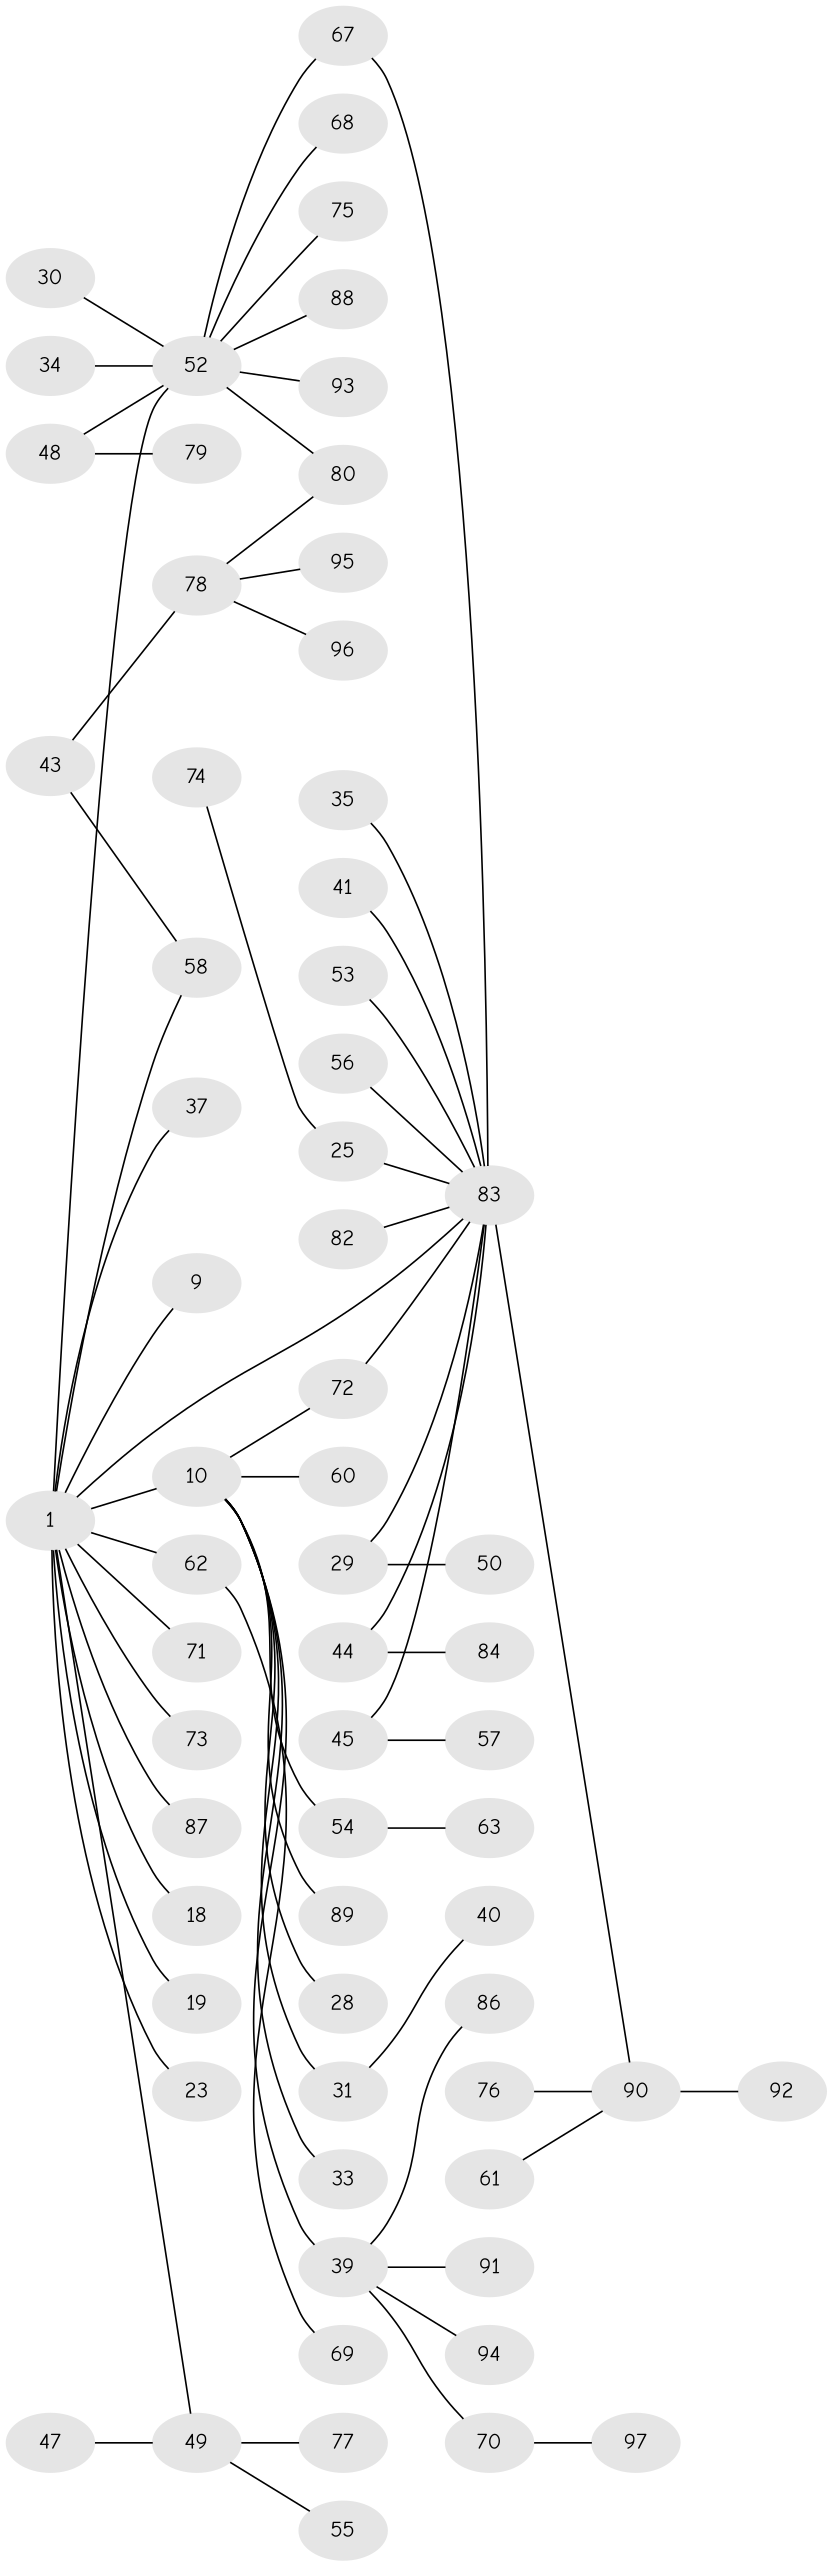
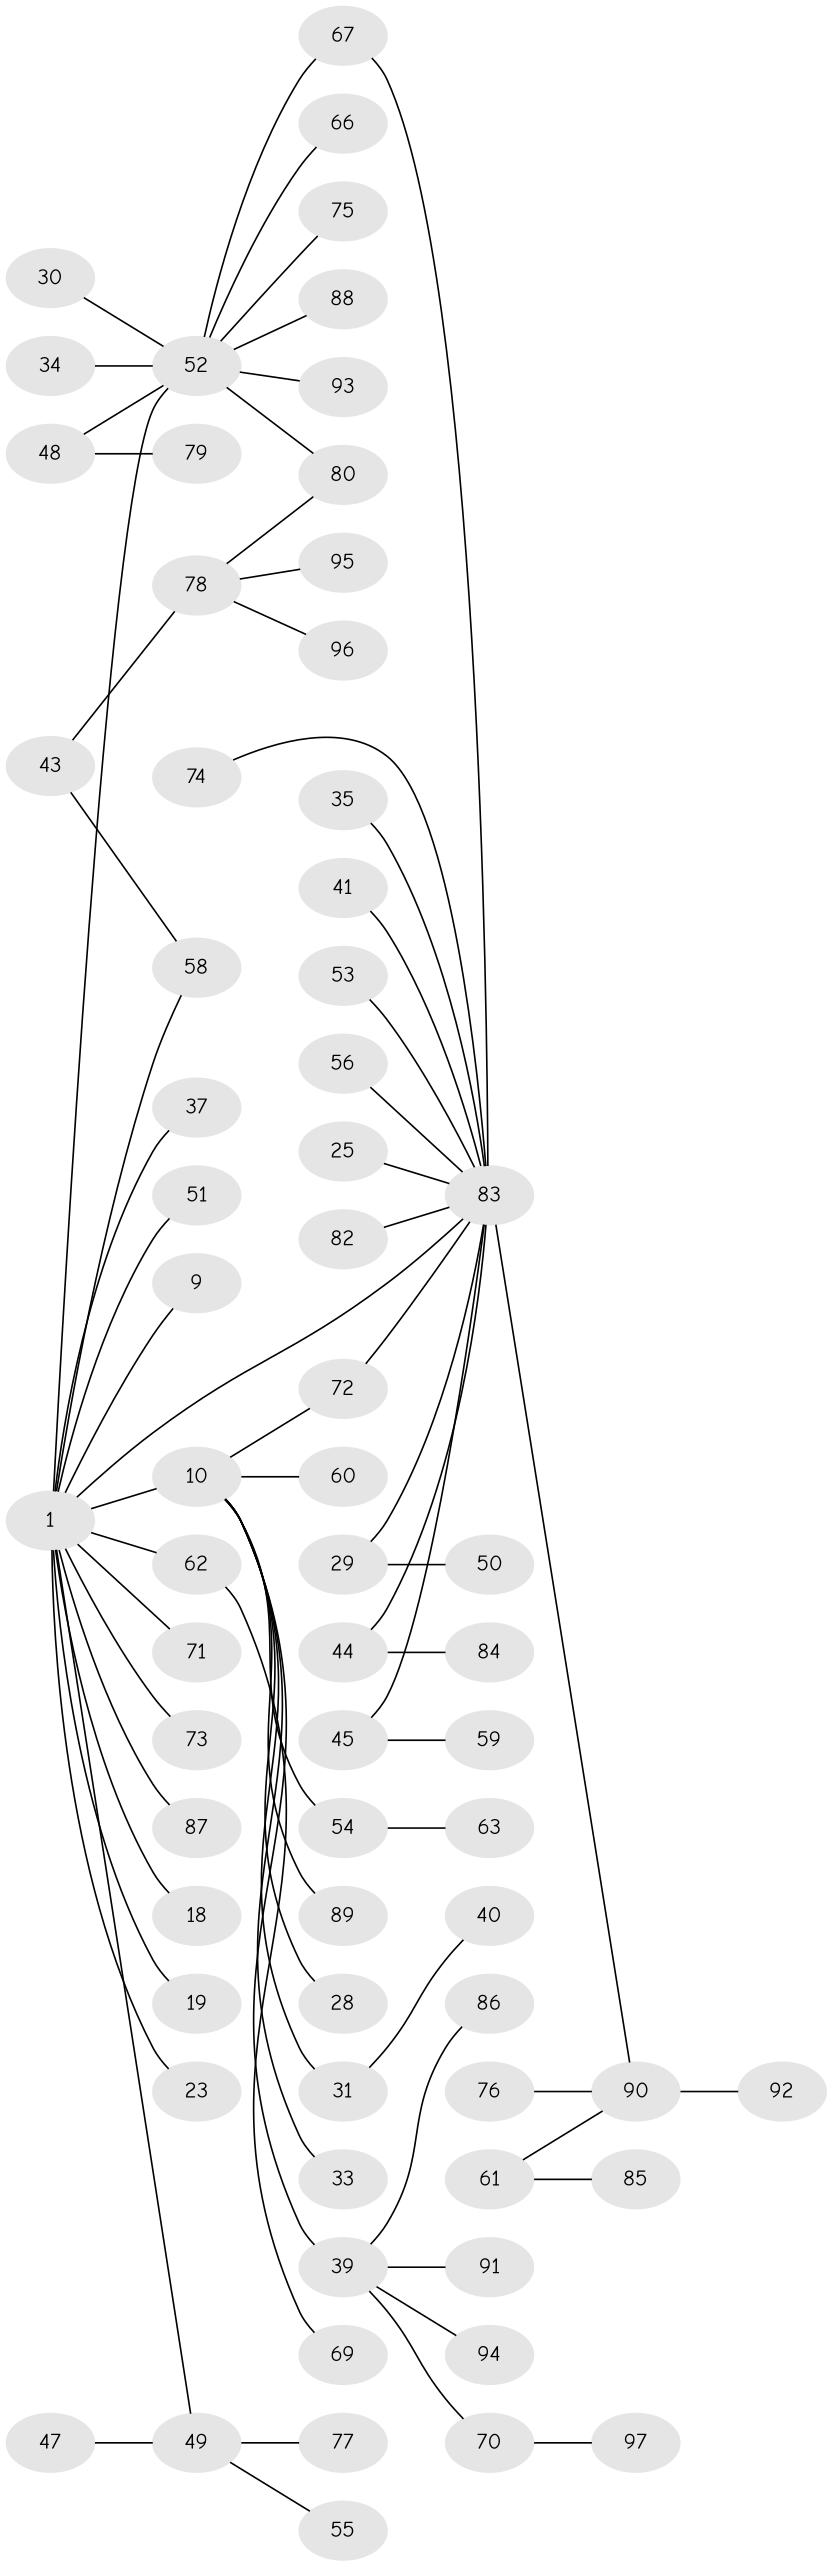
node "68": label "68" -> "66"
edge "74" -- "25": now "74" -- "83"
node "51": added
node "57": label "57" -> "59"
node "85": added
